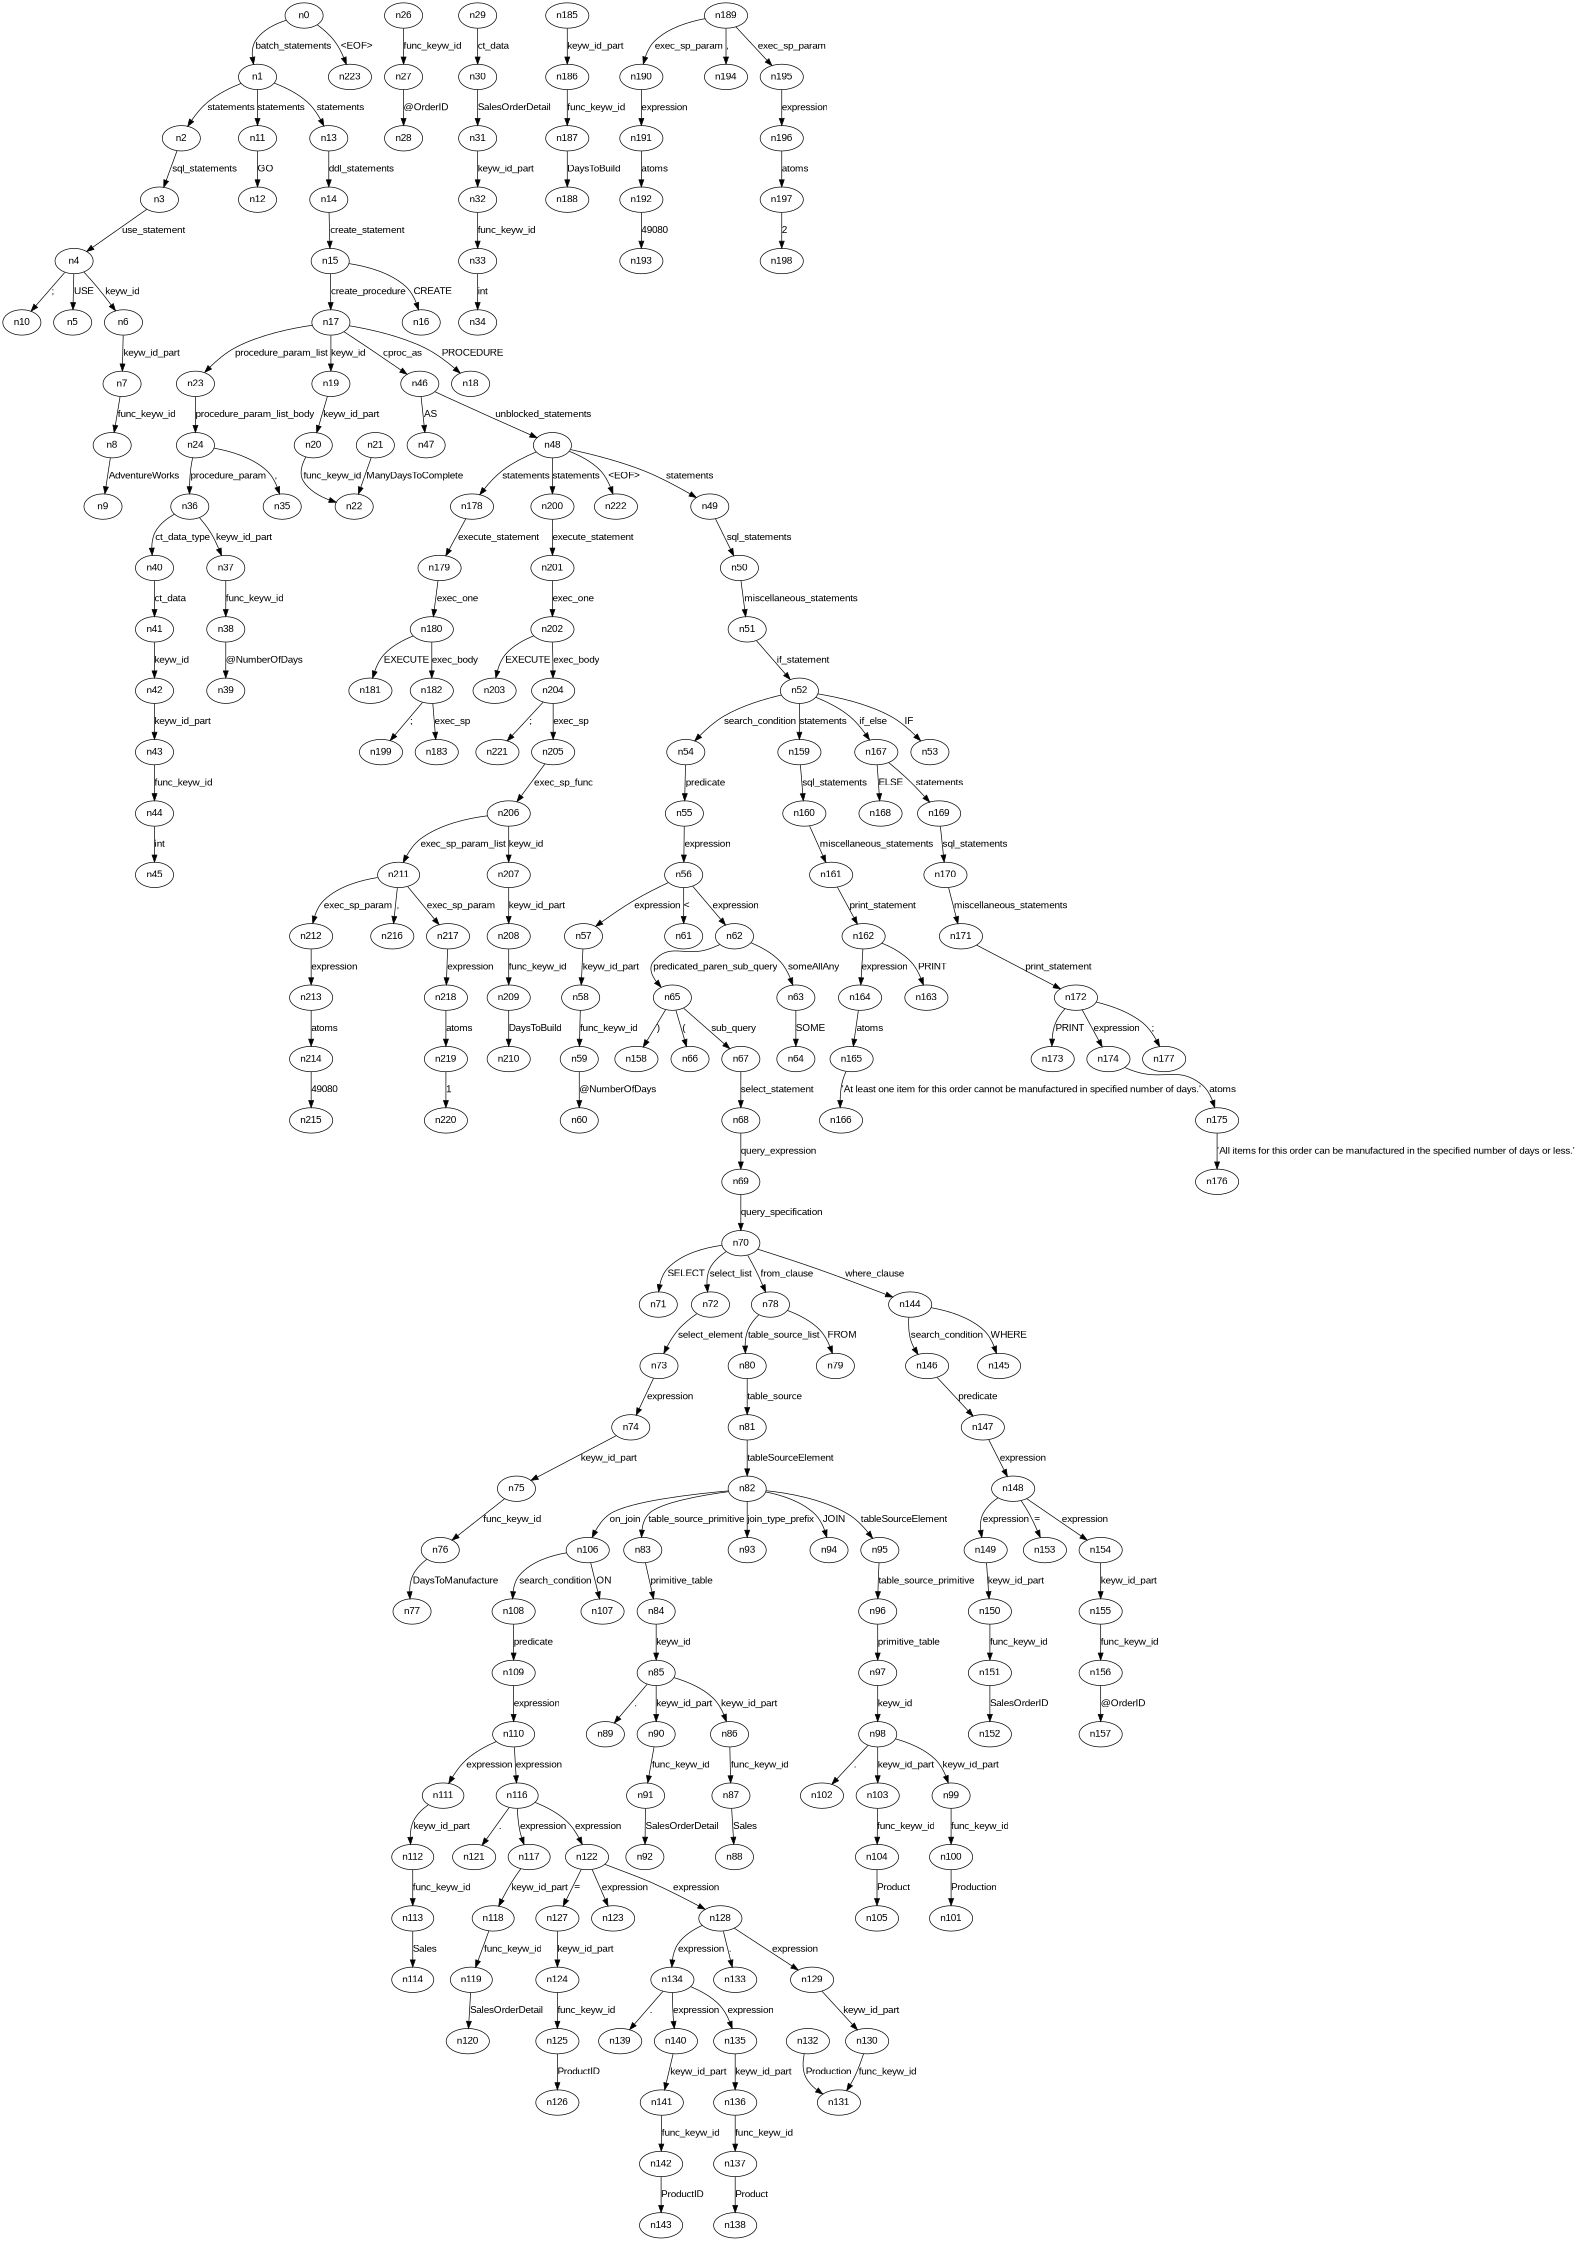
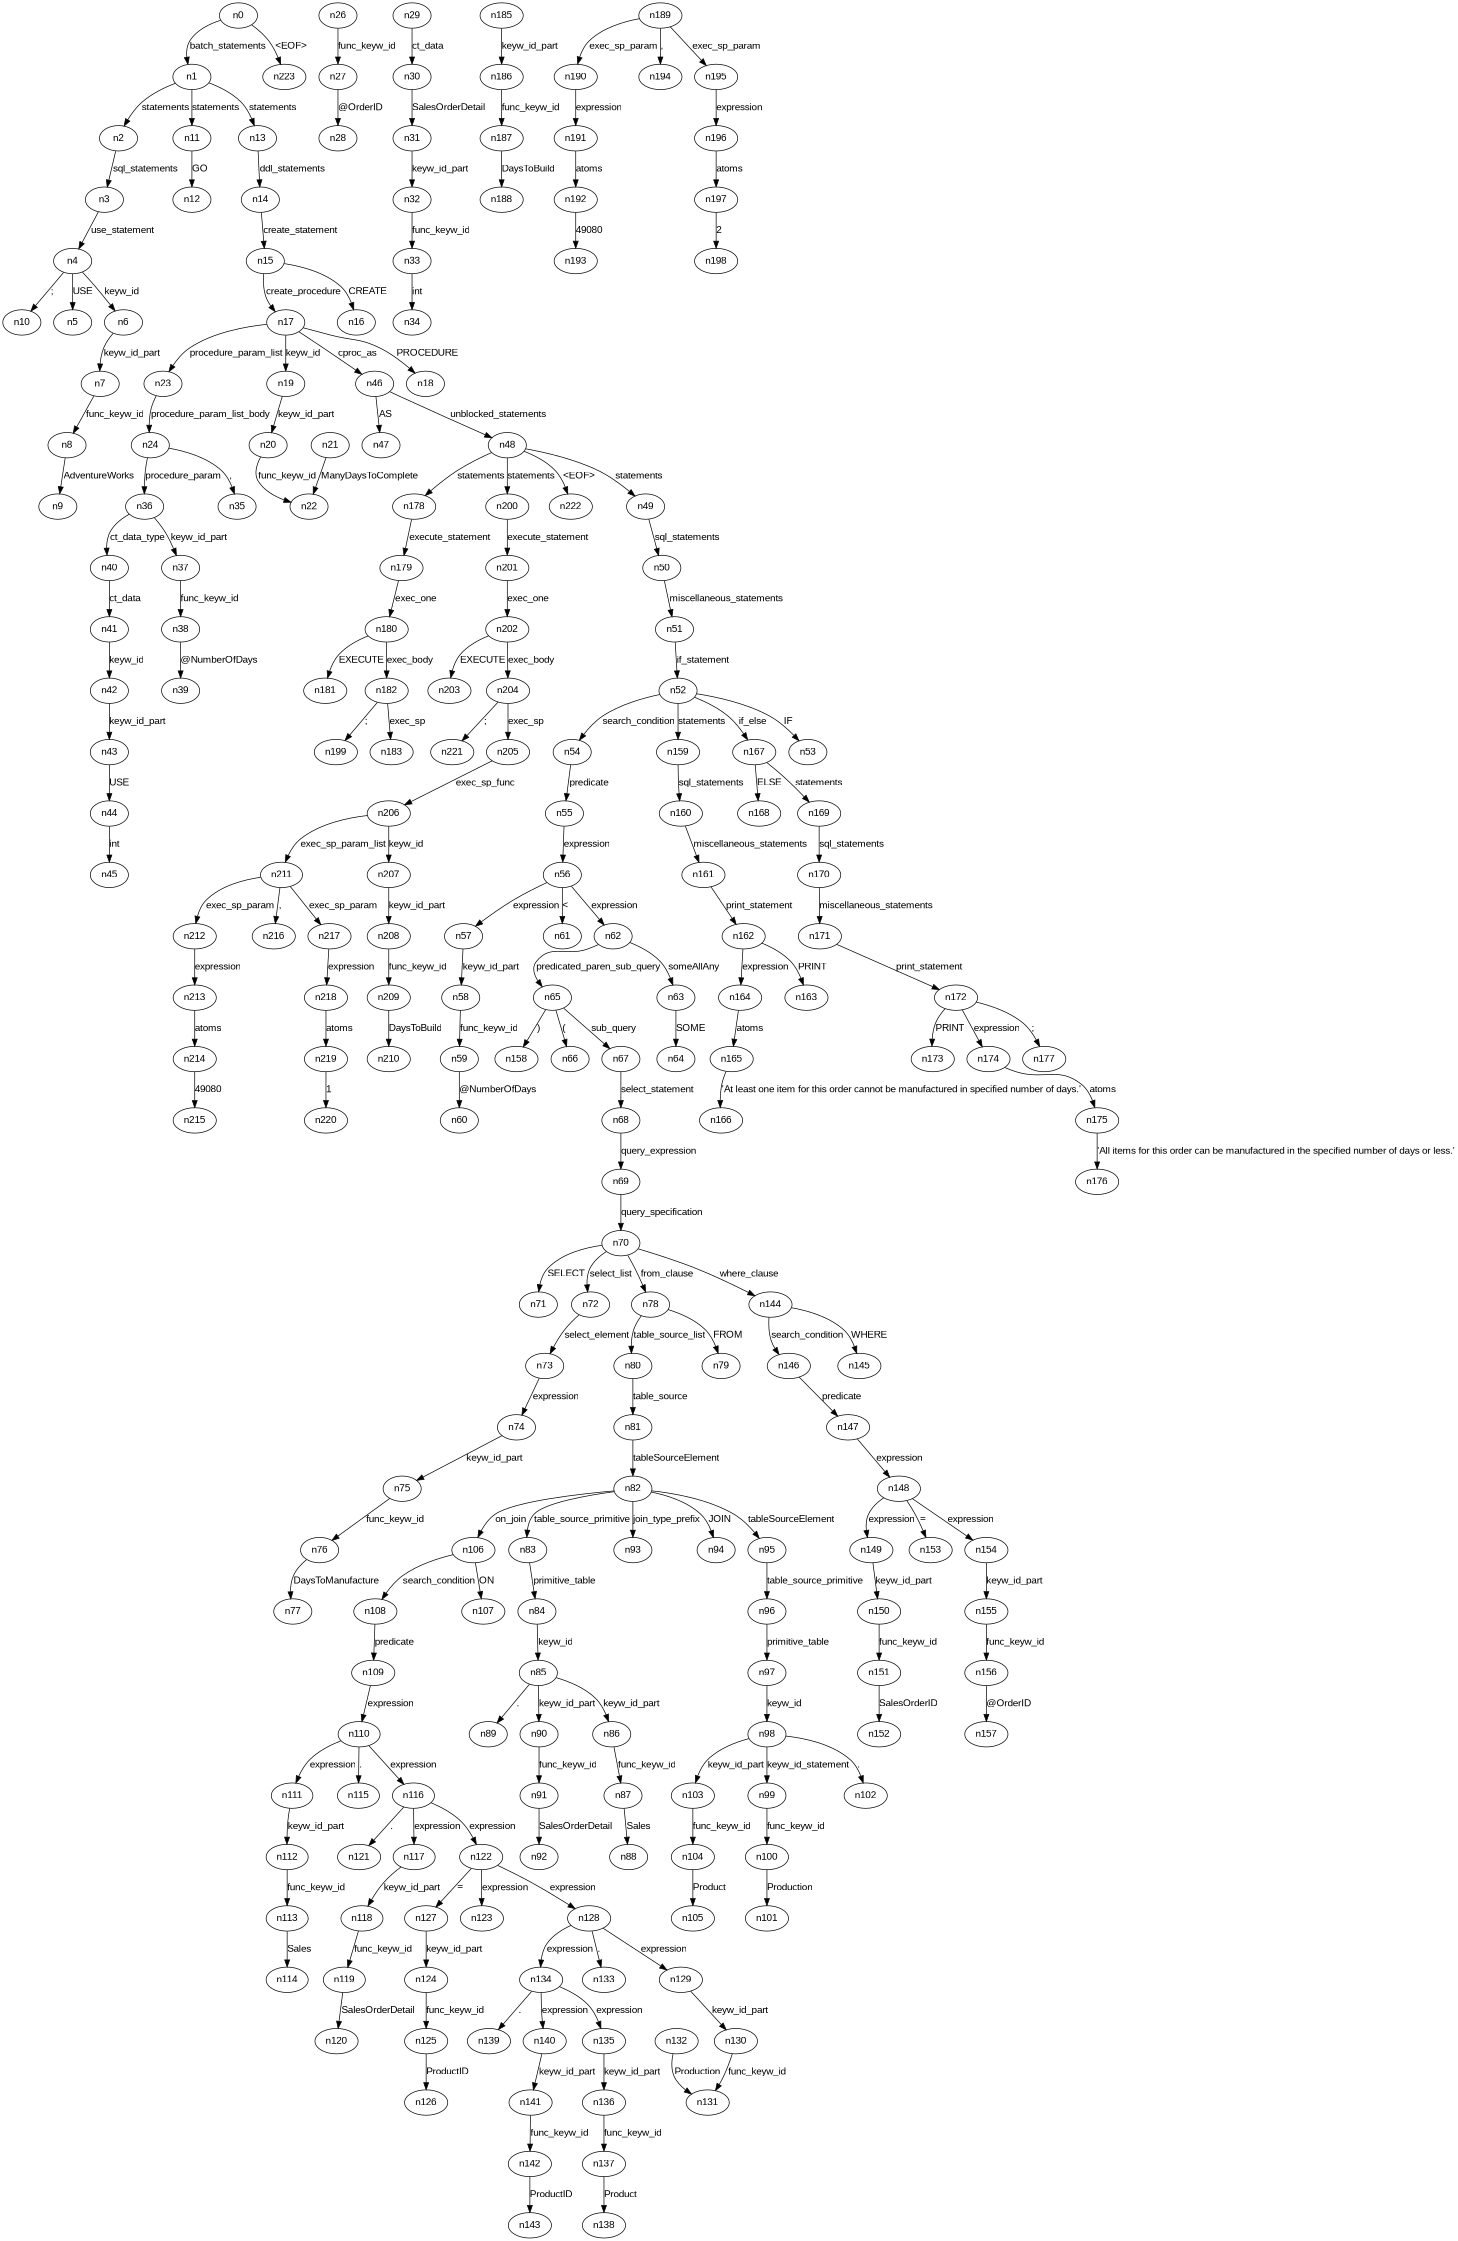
edge "n43" -> "n44": label "func_keyw_id" -> "USE"
edge "n98" -> "n99": label "keyw_id_part" -> "keyw_id_statement"
node "n115": added
